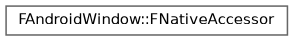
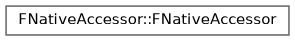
node "FAndroidWindow::FNativeAccessor": label "FAndroidWindow::FNativeAccessor" -> "FNativeAccessor::FNativeAccessor"
